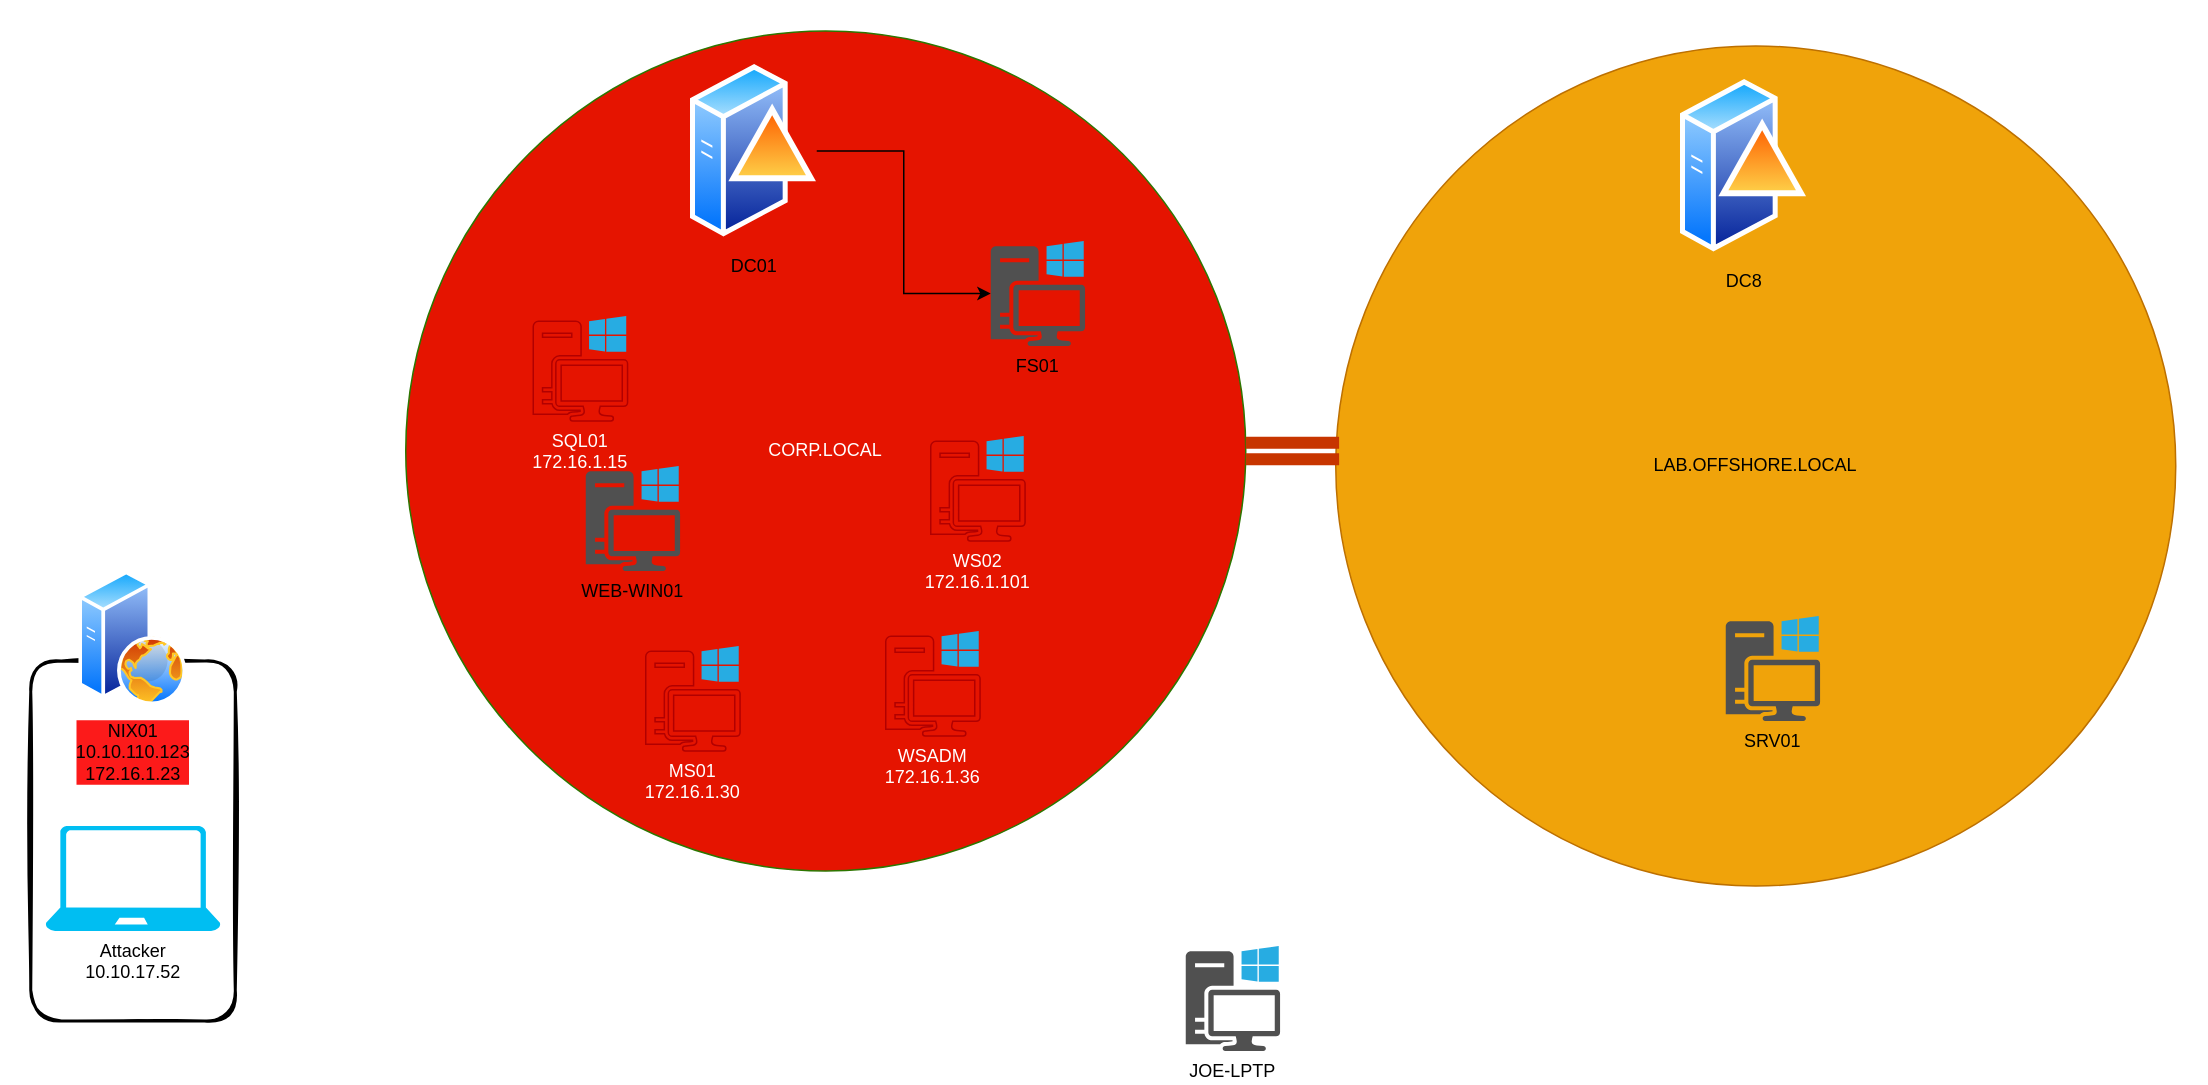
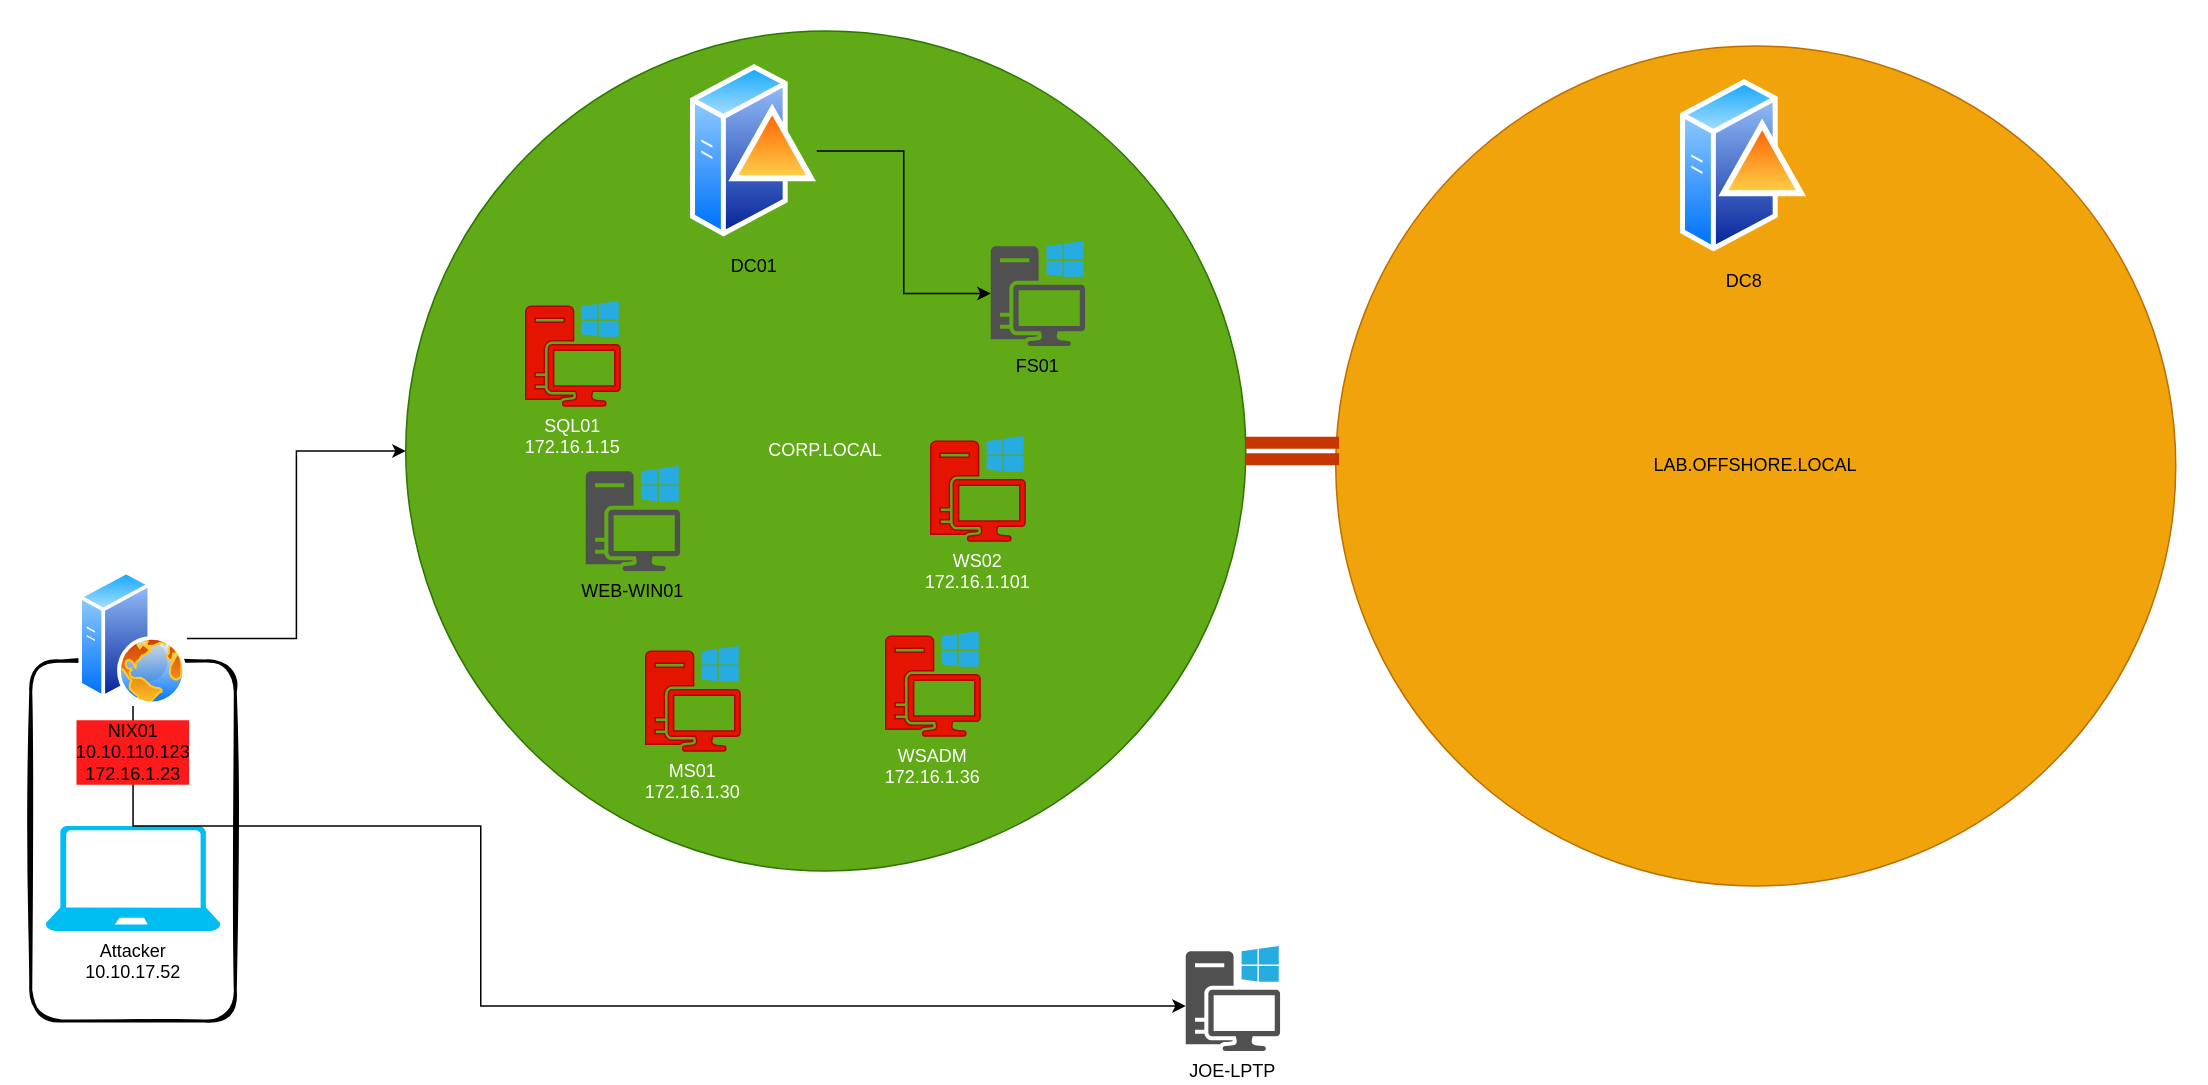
node "SQL01 172.16.1.15": moved (580, 368) -> (573, 353)
node "CORP.LOCAL": fillcolor #e51400 -> #60a917
edge "NIX01 10.10.110.123 172.16.1.23" -> "CORP.LOCAL": added
node "SRV01": removed
edge "NIX01 10.10.110.123 172.16.1.23" -> "JOE-LPTP": added
